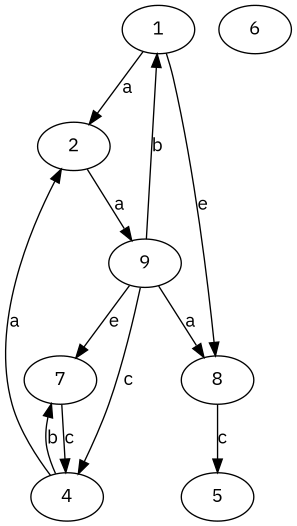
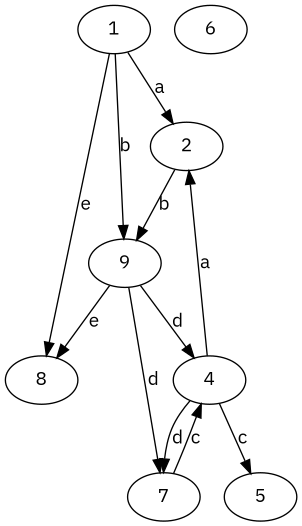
edge "9" -> "1": reversed
edge "2" -> "9": label "a" -> "b"
edge "9" -> "7": label "e" -> "d"
edge "9" -> "8": label "a" -> "e"
edge "9" -> "4": label "c" -> "d"
edge "8" -> "5": now "4" -> "5"
edge "4" -> "7": label "b" -> "d"
